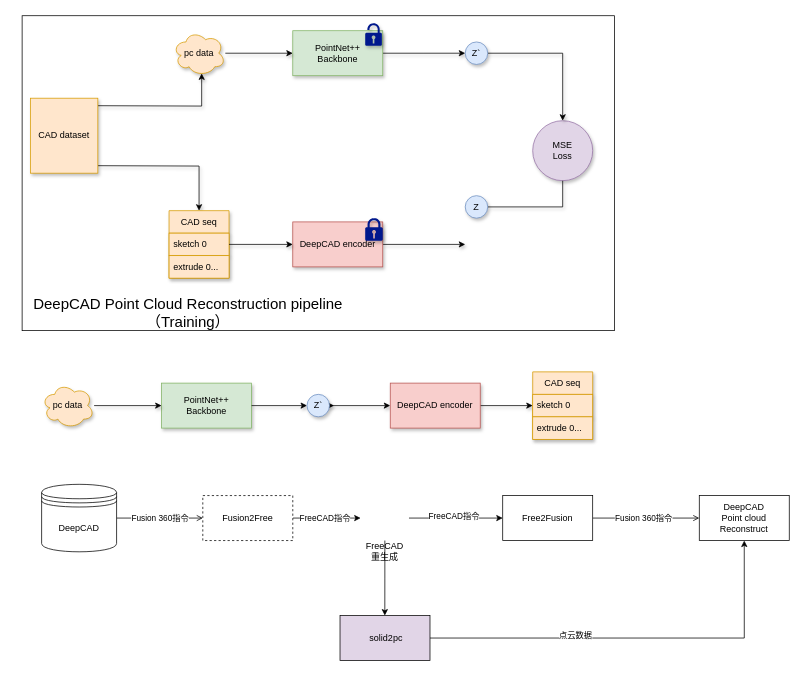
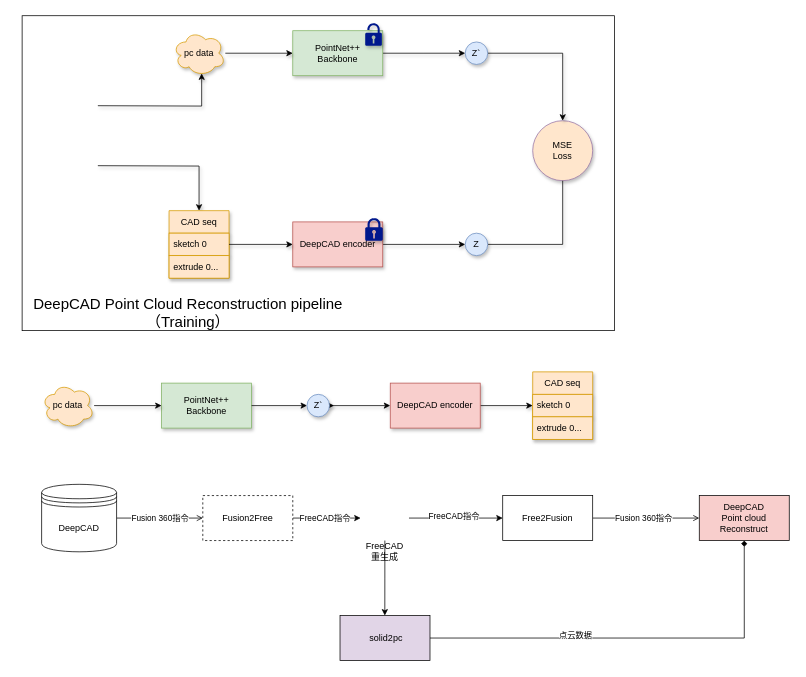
node "CAD dataset": removed
node "MSE Loss": fillcolor #e1d5e7 -> #ffe6cc
node "Z": moved (477, 207) -> (477, 244)
node "DeepCAD Point cloud Reconstruct": fillcolor #ffffff -> #f8cecc
edge "solid2pc" -> "DeepCAD Point cloud Reconstruct": arrowhead classic -> diamond
